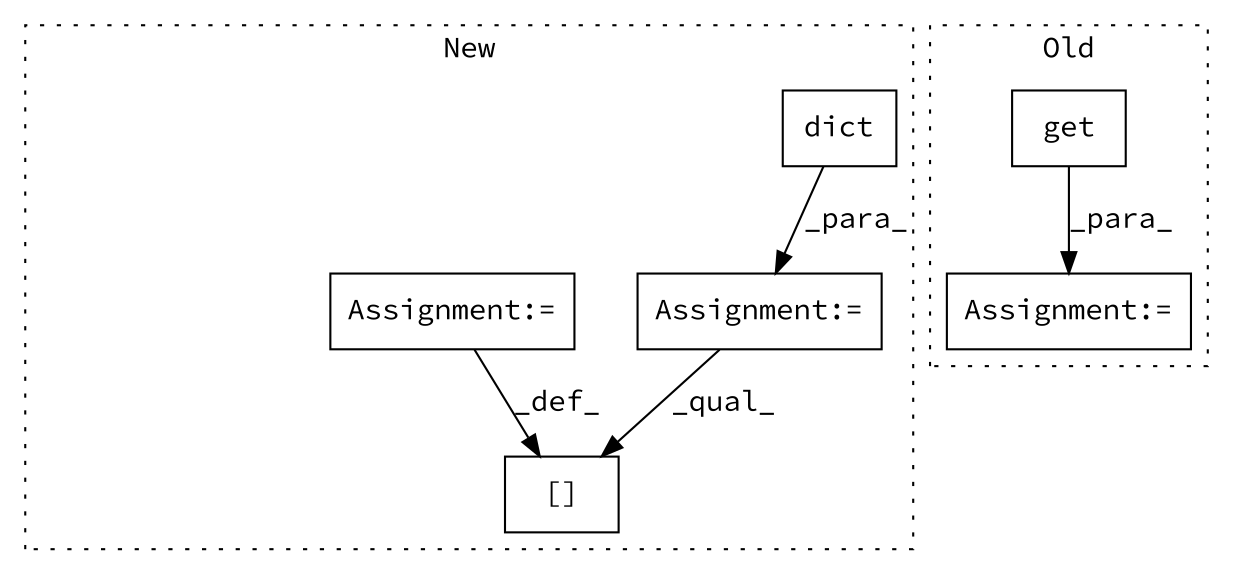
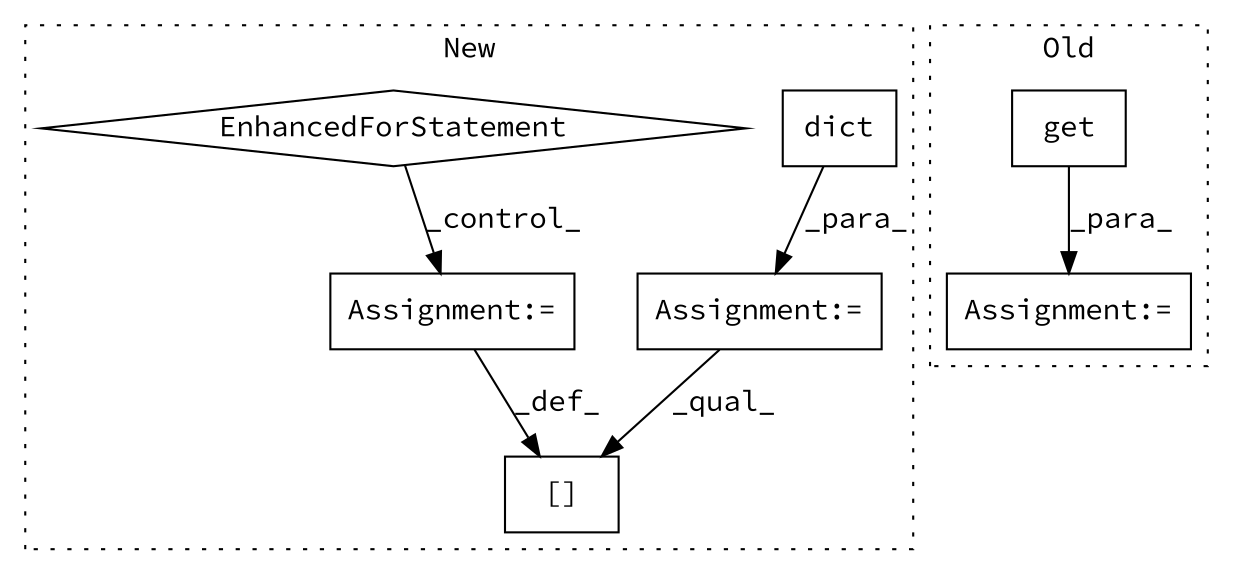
node "EnhancedForStatement": added
